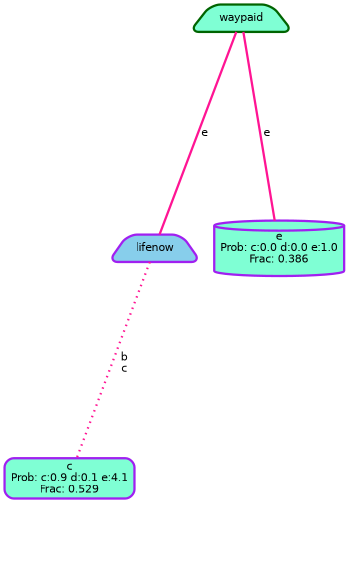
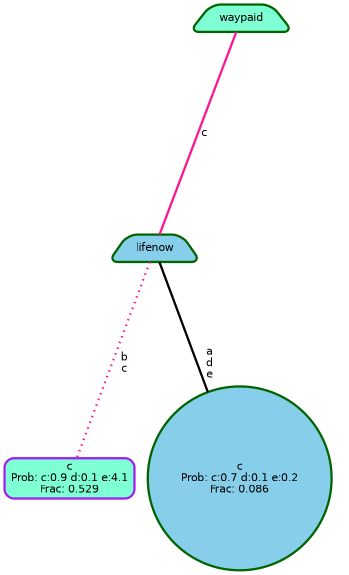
edge "waypaid" -- "lifenow": label " e" -> " c"
node "lifenow": color purple -> darkgreen
node "e Prob: c:0.0 d:0.0 e:1.0 Frac: 0.386": removed
node "c Prob: c:0.7 d:0.1 e:0.2 Frac: 0.086": added
